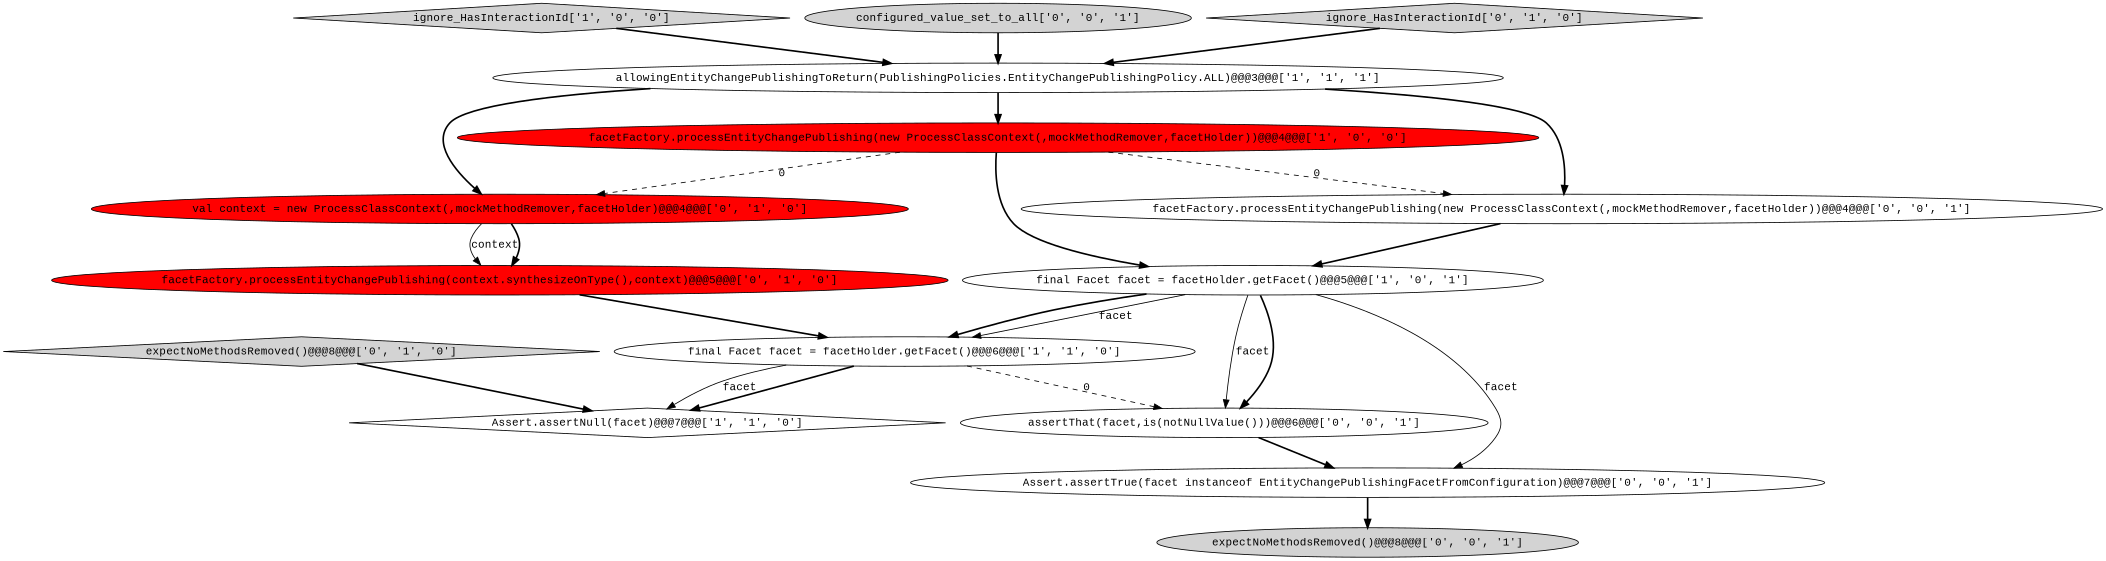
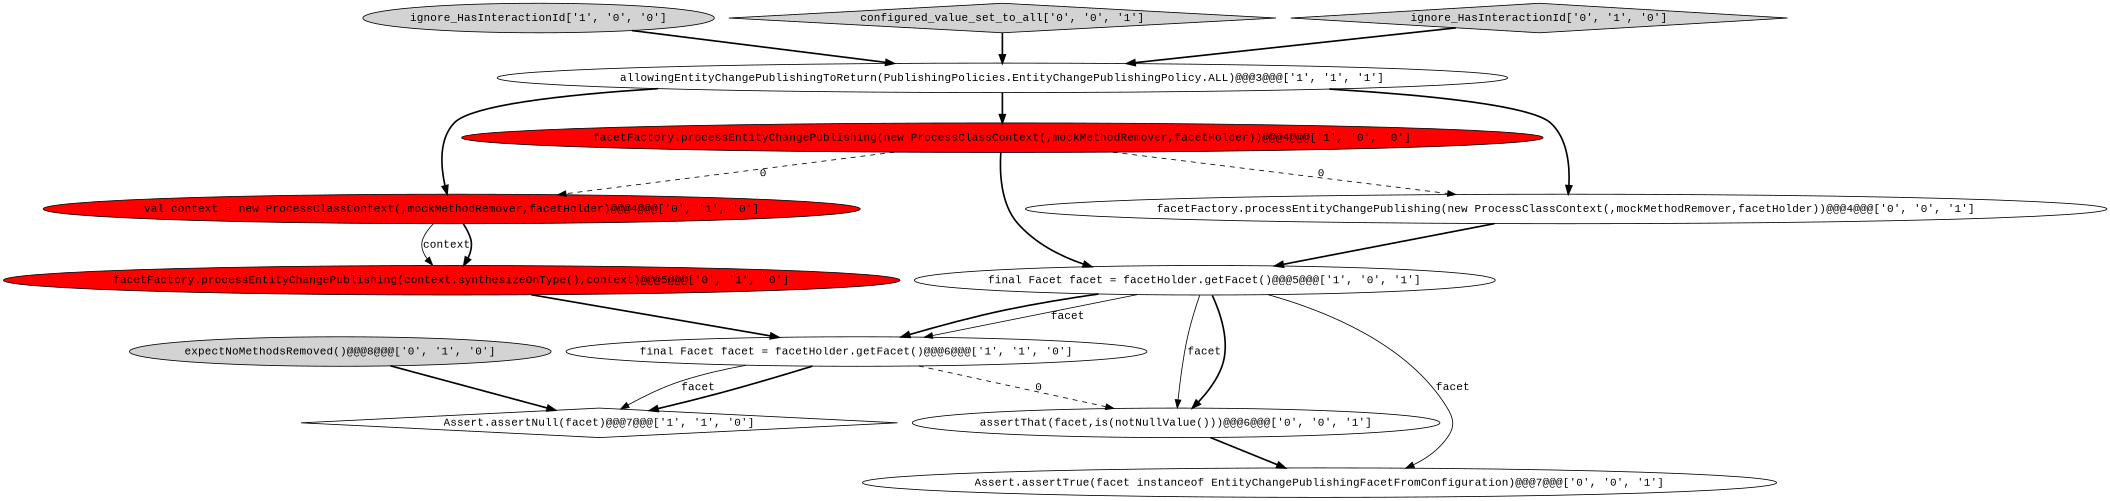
node "ignore_HasInteractionId['1', '0', '0']": shape diamond -> ellipse
node "configured_value_set_to_all['0', '0', '1']": shape ellipse -> diamond
node "expectNoMethodsRemoved()@@@8@@@['0', '1', '0']": shape diamond -> ellipse
node "expectNoMethodsRemoved()@@@8@@@['0', '0', '1']": removed
